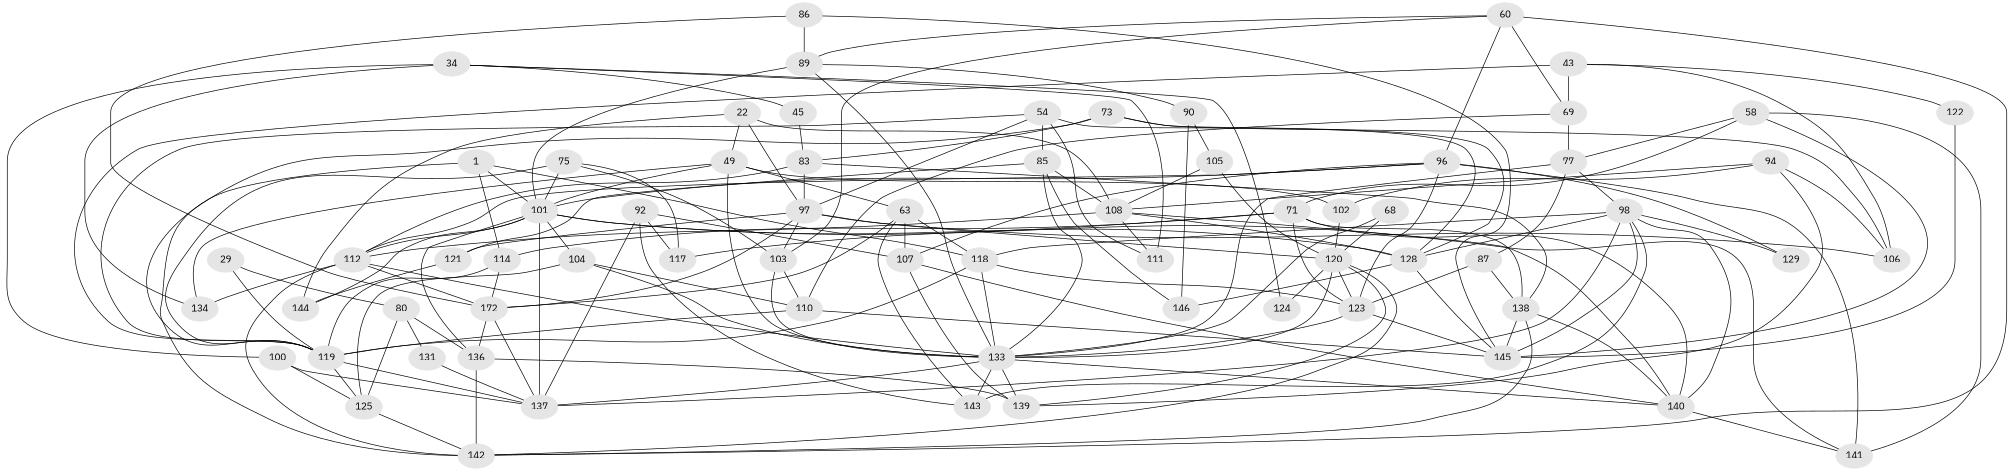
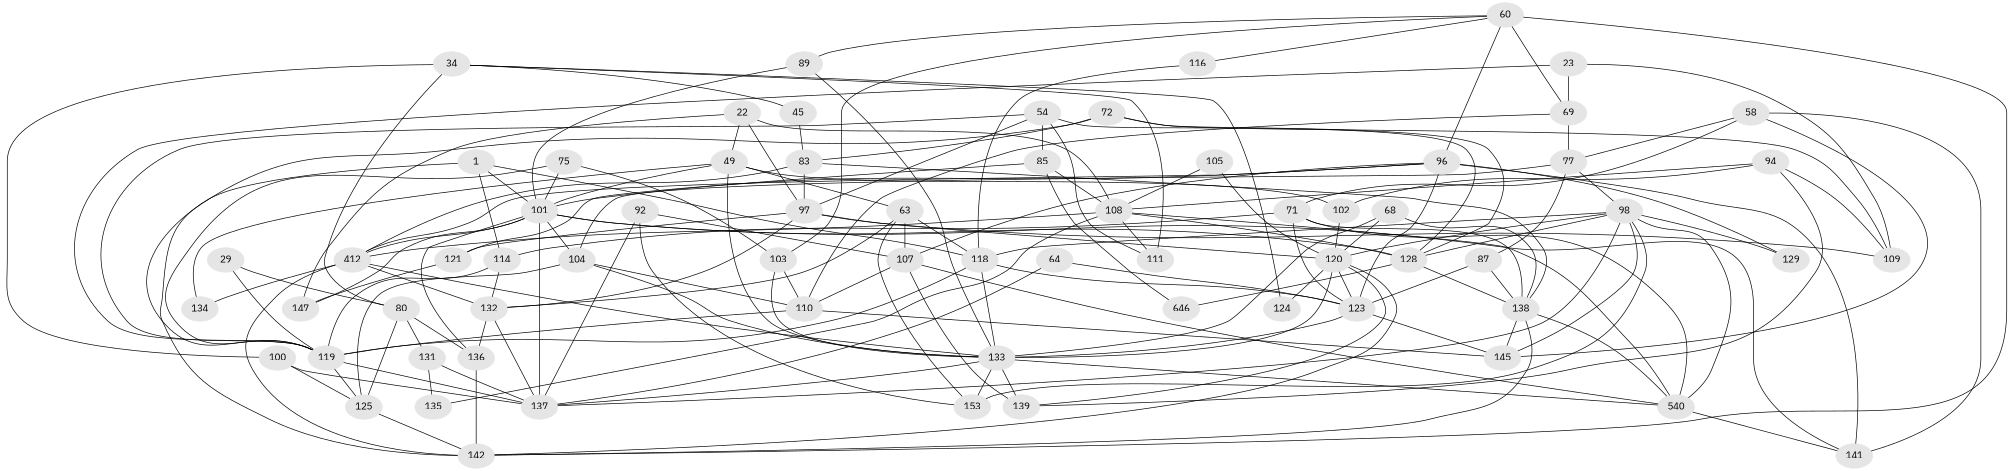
node "86": removed
node "116": added
node "43": label "43" -> "23"
edge "34" -- "134": now "34" -- "80"
node "73": label "73" -> "72"
node "90": removed
node "122": removed
edge "98" -- "120": added
edge "68" -- "138": added
edge "97" -- "103": removed
edge "77" -- "133": now "77" -- "104"
node "112": label "112" -> "412"
node "117": removed
node "64": added
node "106": label "106" -> "109"
edge "85" -- "133": removed
edge "107" -- "110": added
node "144": label "144" -> "147"
node "172": label "172" -> "132"
node "146": label "146" -> "646"
edge "128" -- "145": now "128" -- "138"
edge "136" -- "139": removed
node "135": added
node "143": label "143" -> "153"
node "140": label "140" -> "540"
